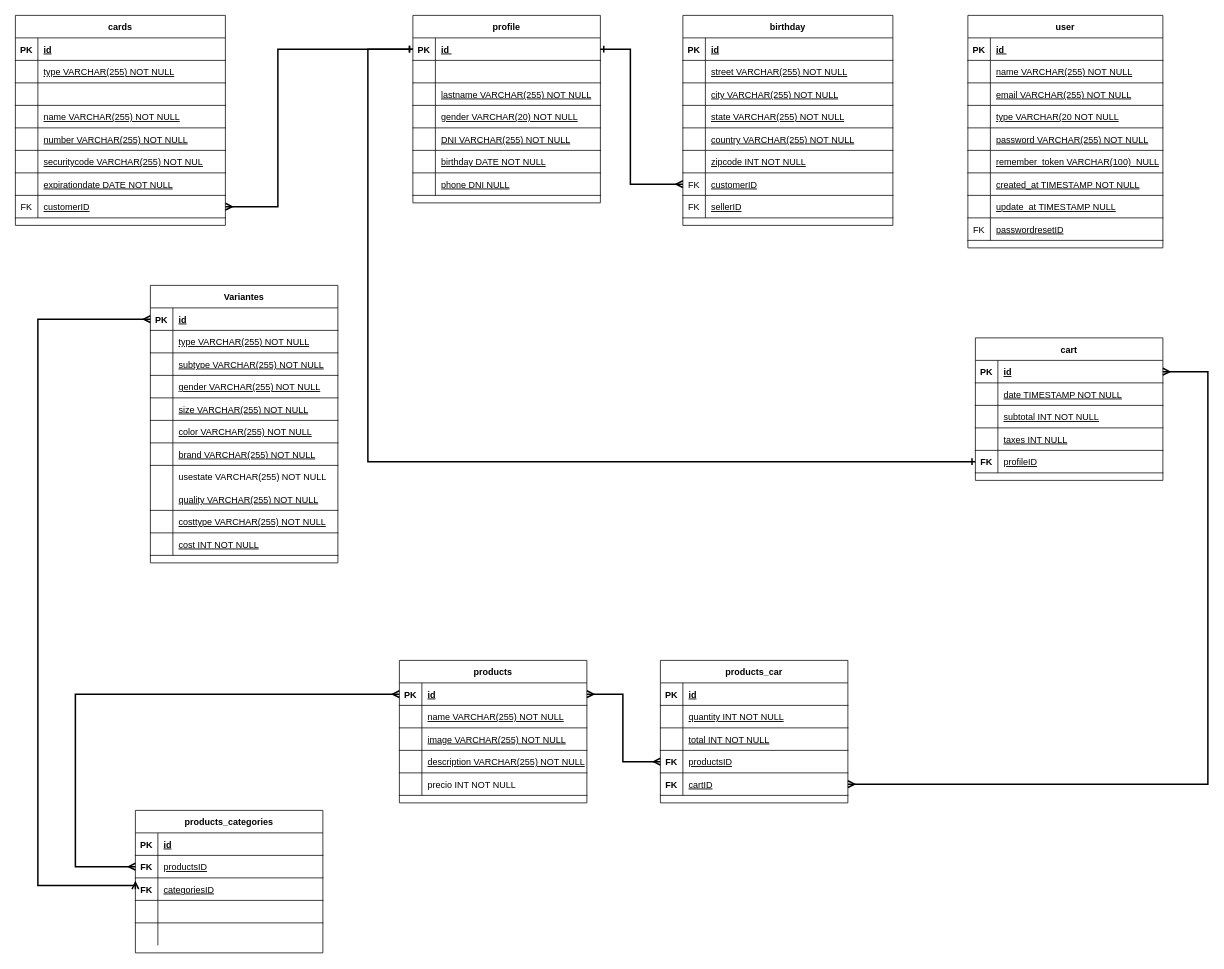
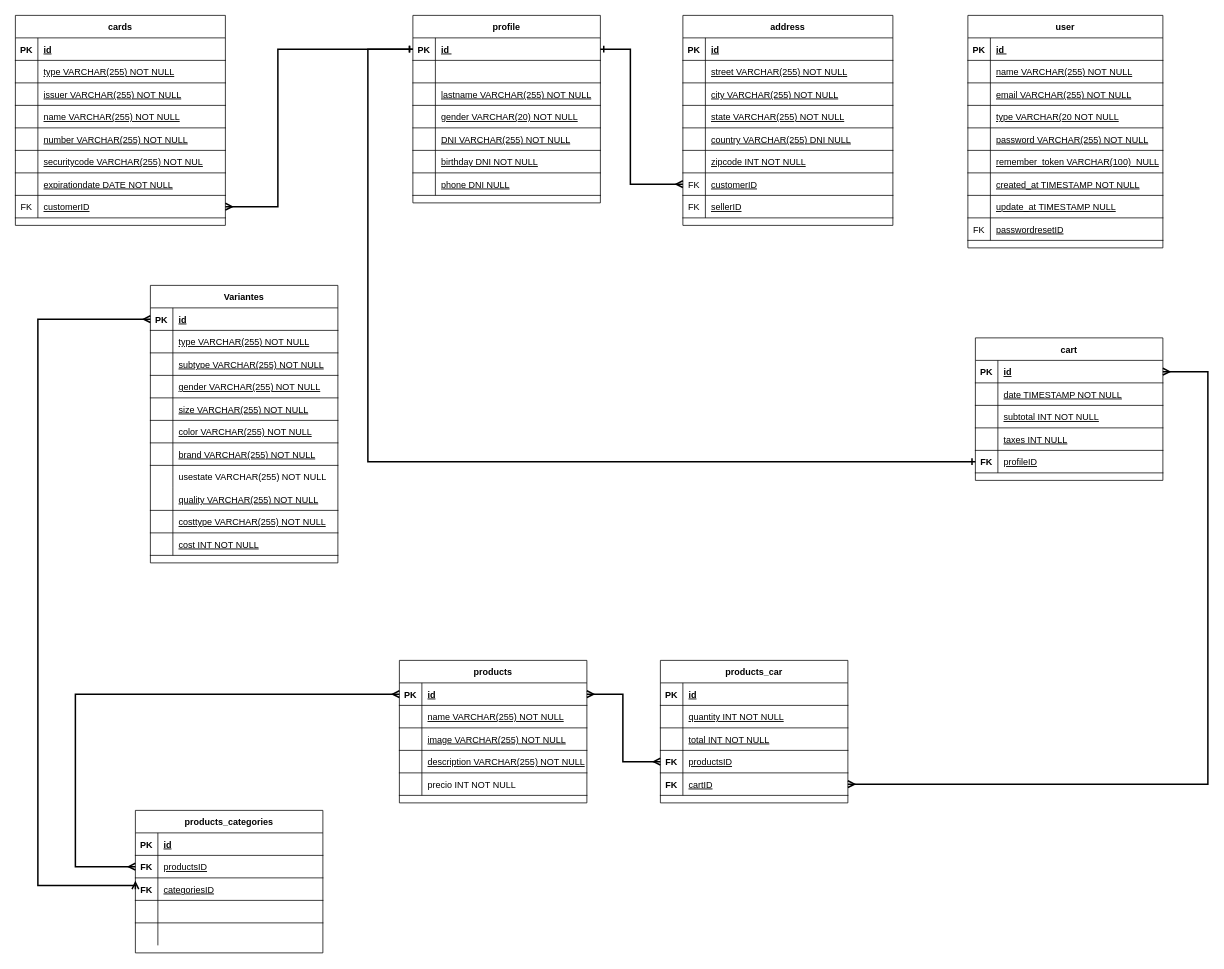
node "birthday": label "birthday" -> "address"
node "issuer VARCHAR(255) NOT NULL": added
node "country VARCHAR(255) NOT NULL": label "country VARCHAR(255) NOT NULL" -> "country VARCHAR(255) DNI NULL"
node "birthday DATE NOT NULL": label "birthday DATE NOT NULL" -> "birthday DNI NOT NULL"
